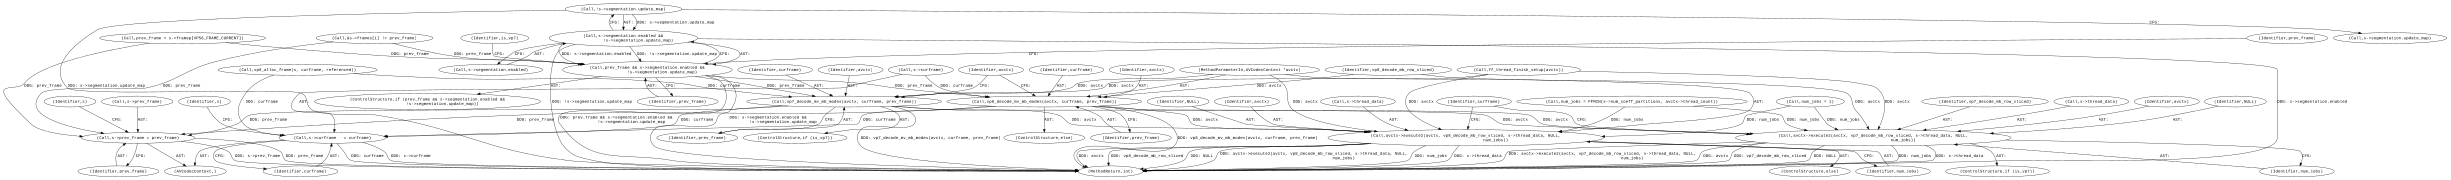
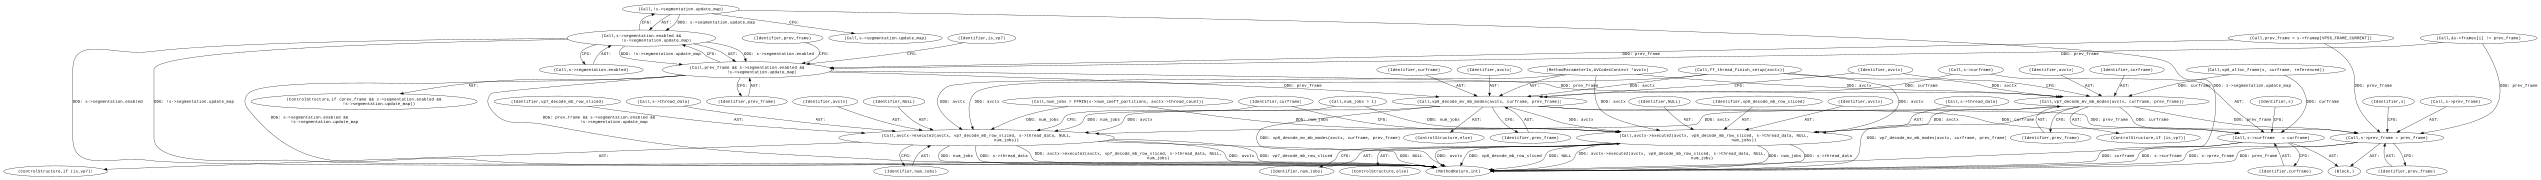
edge "(Identifier,vp8_decode_mb_row_sliced)" -> "(Call,vp8_decode_mv_mb_modes(avctx, curframe, prev_frame))": now "(Call,ff_thread_finish_setup(avctx))" -> "(Call,vp8_decode_mv_mb_modes(avctx, curframe, prev_frame))"
node "(AVCodecContext,)": label "(AVCodecContext,)" -> "(Block,)"
